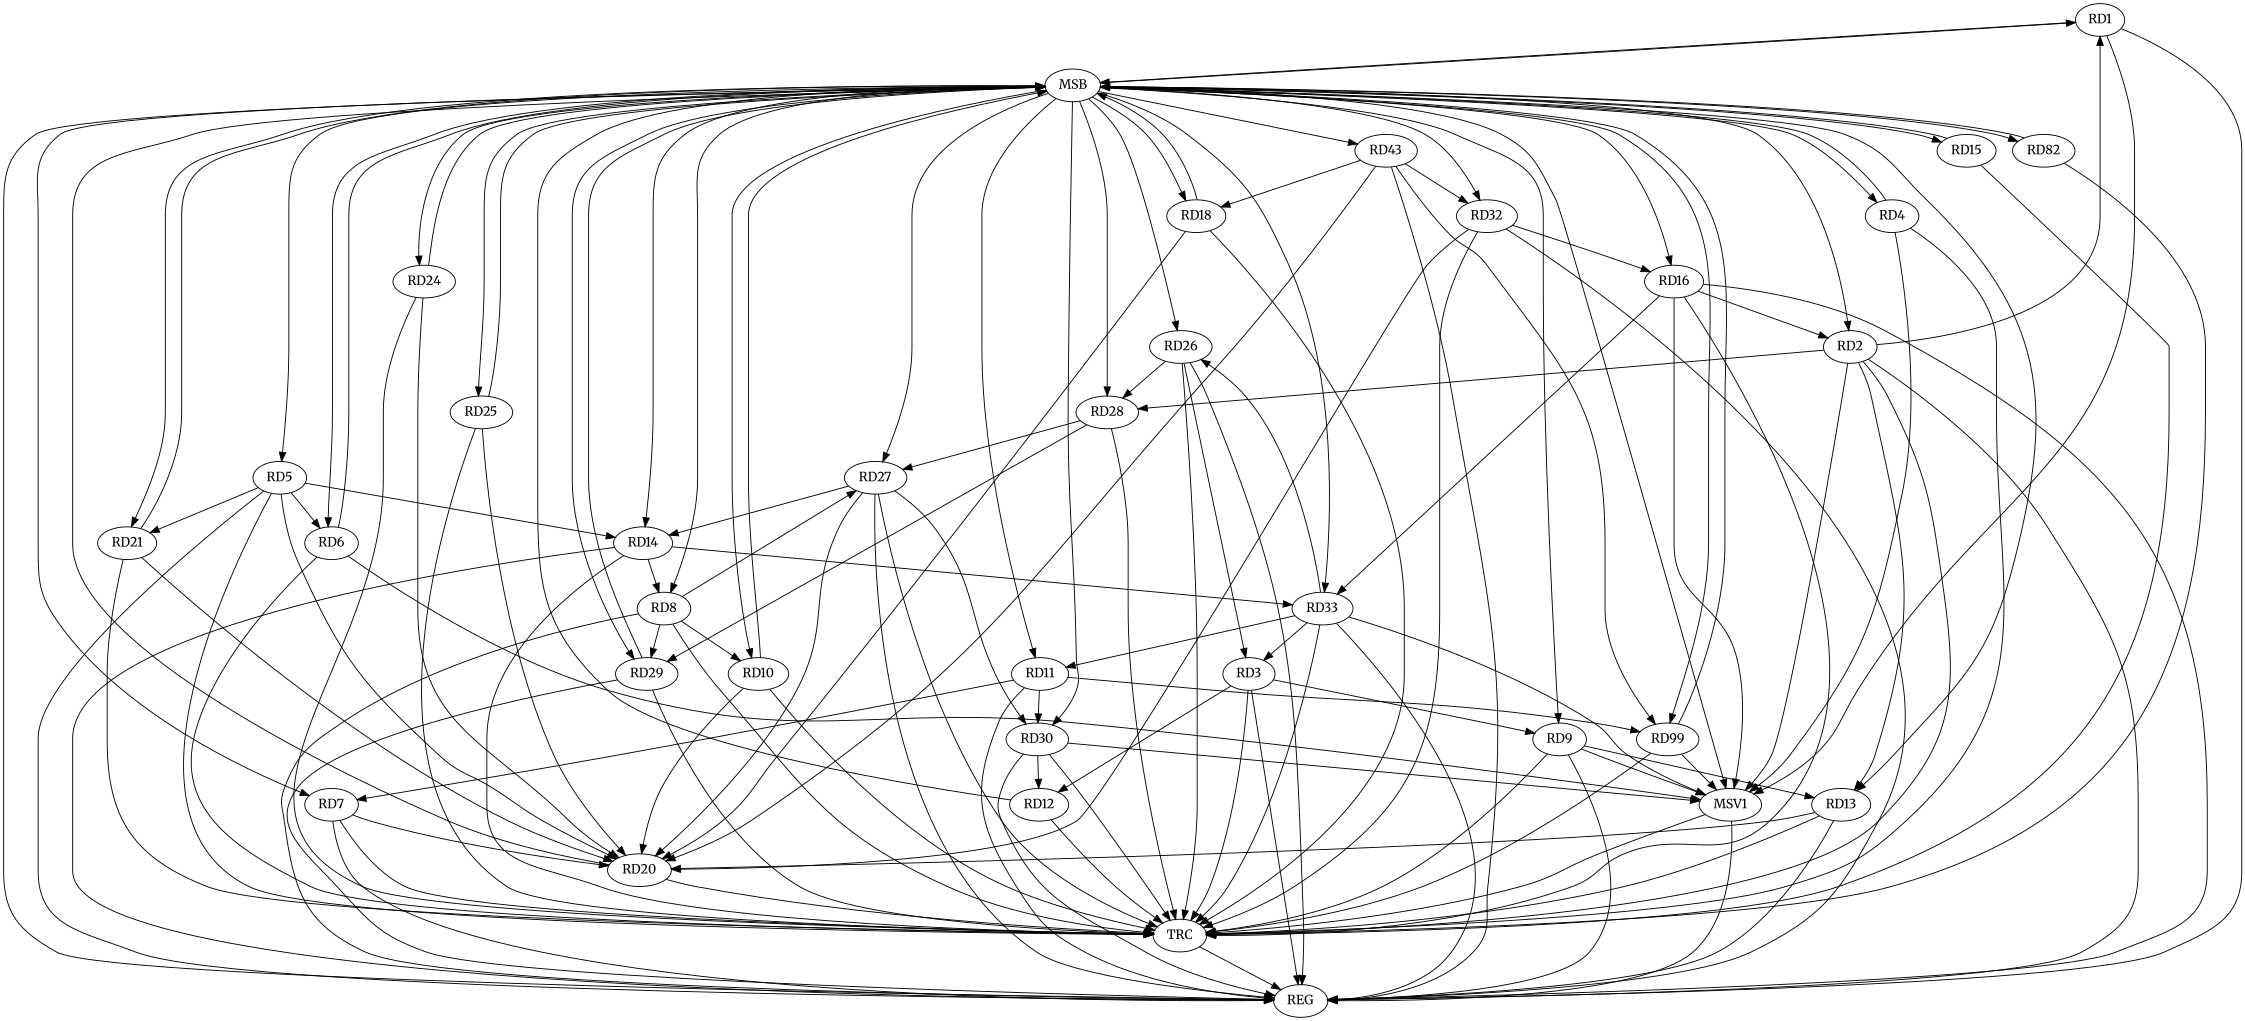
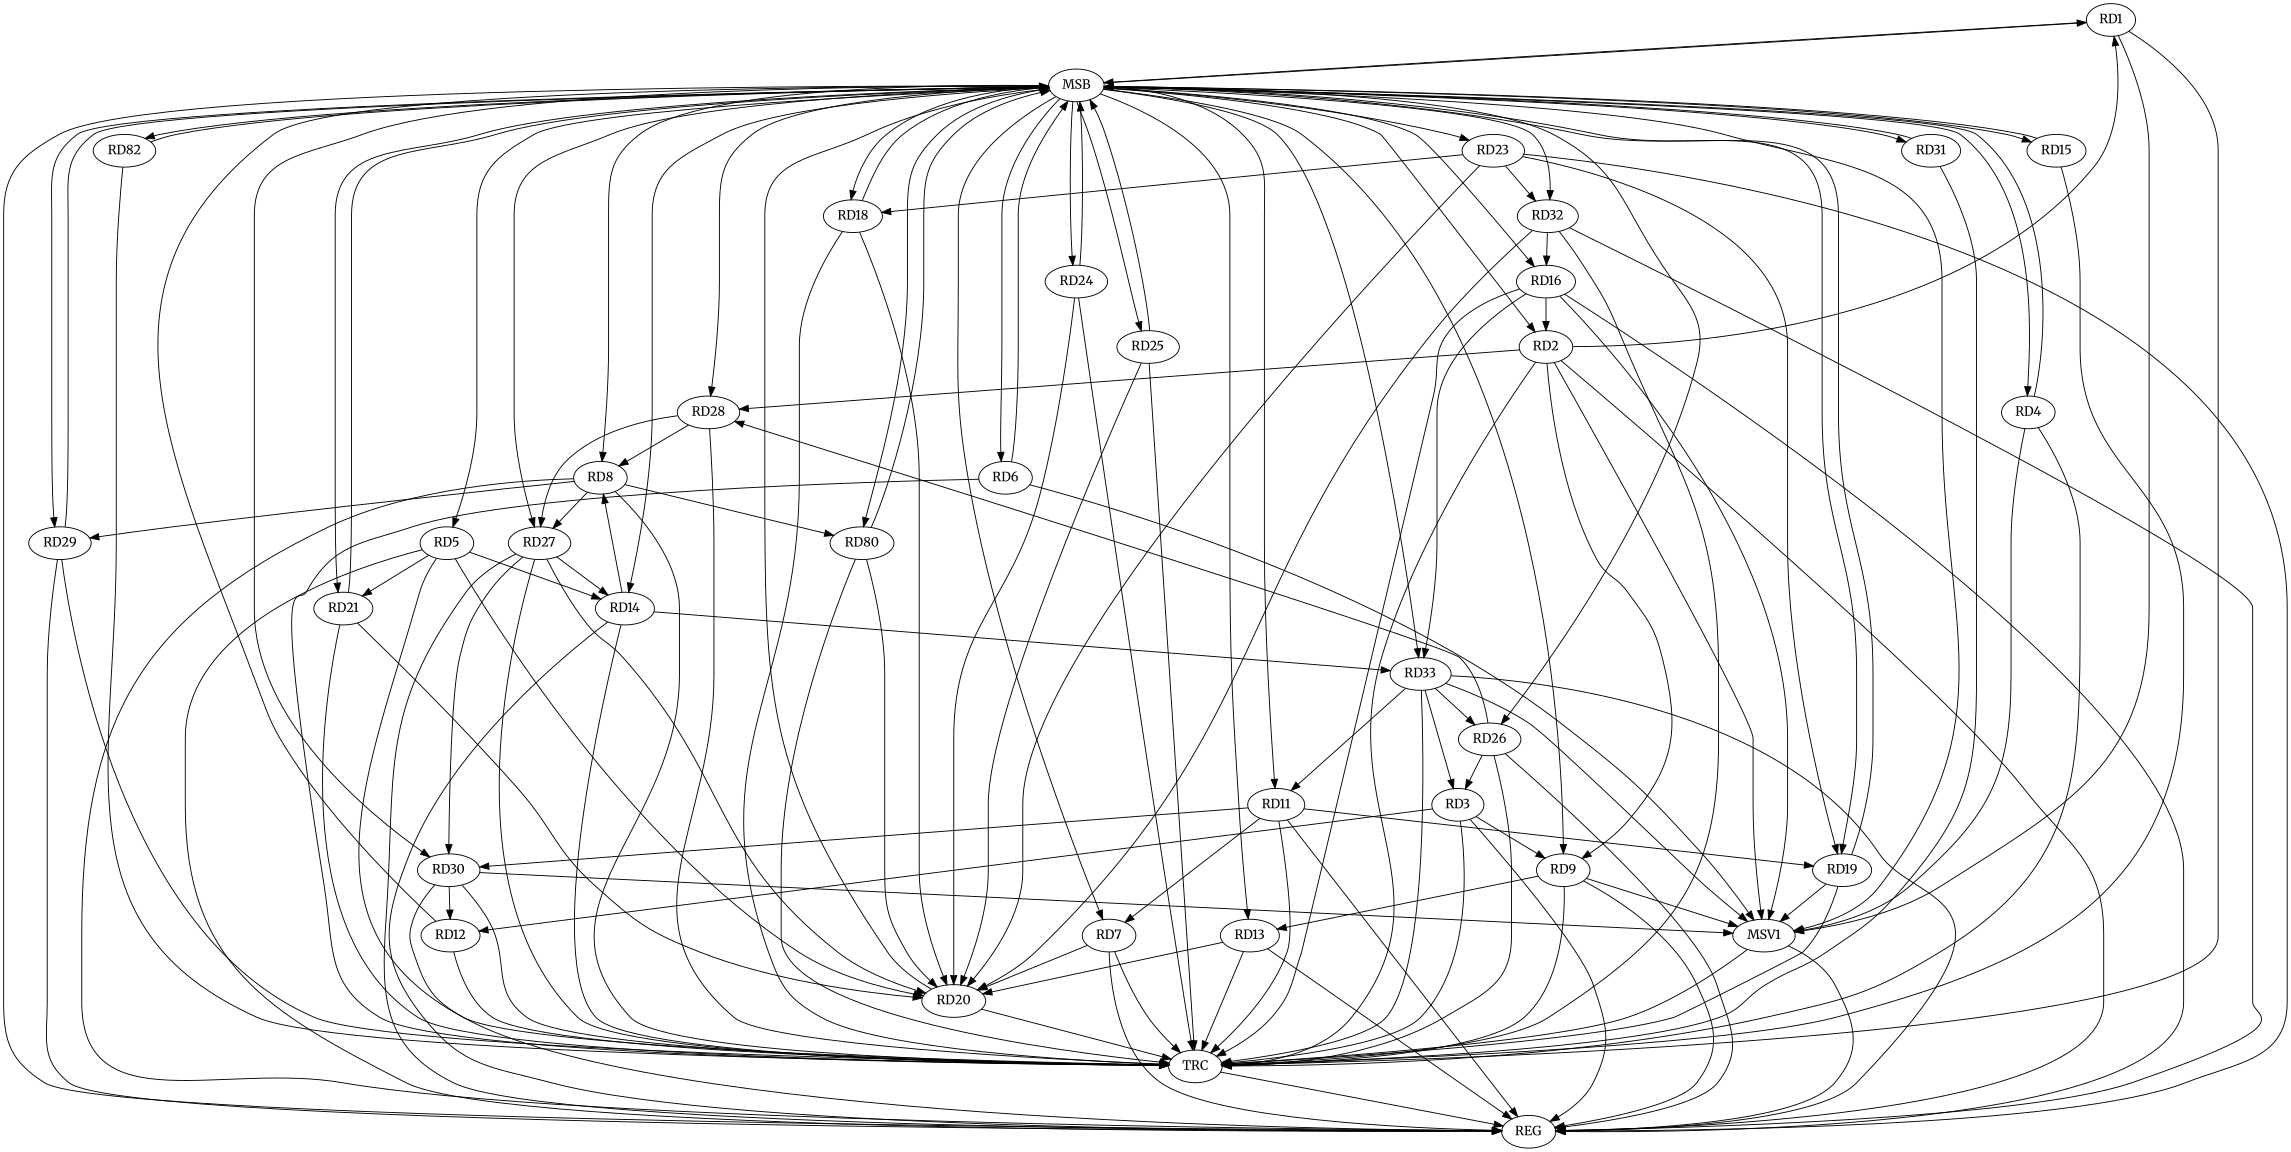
node "RD43": label "RD43" -> "RD23"
node "RD31": added
edge "RD5" -> "RD6": removed
edge "RD28" -> "RD29": now "RD28" -> "RD8"
edge "RD2" -> "RD13": now "RD2" -> "RD9"
node "RD10": label "RD10" -> "RD80"
node "RD99": label "RD99" -> "RD19"
edge "RD1" -> "REG": now "RD1" -> "TRC"
edge "RD11" -> "TRC": added
